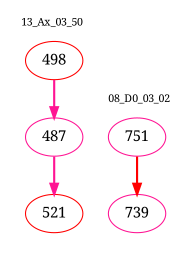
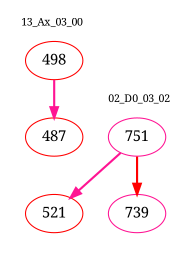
cluster "13_Ax_03_50": label "13_Ax_03_50" -> "13_Ax_03_00"
cluster "08_D0_03_02": label "08_D0_03_02" -> "02_D0_03_02"
node "487": color deeppink -> red
edge "487" -> "521": now "751" -> "521"
